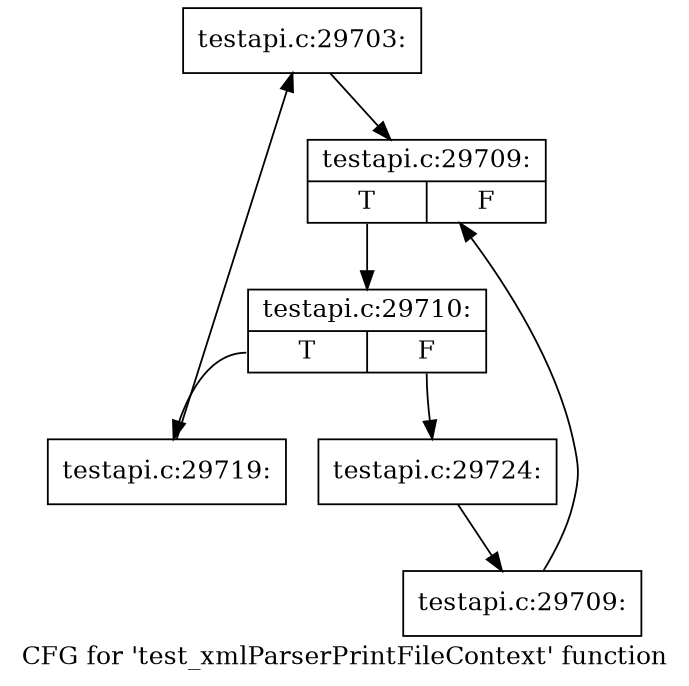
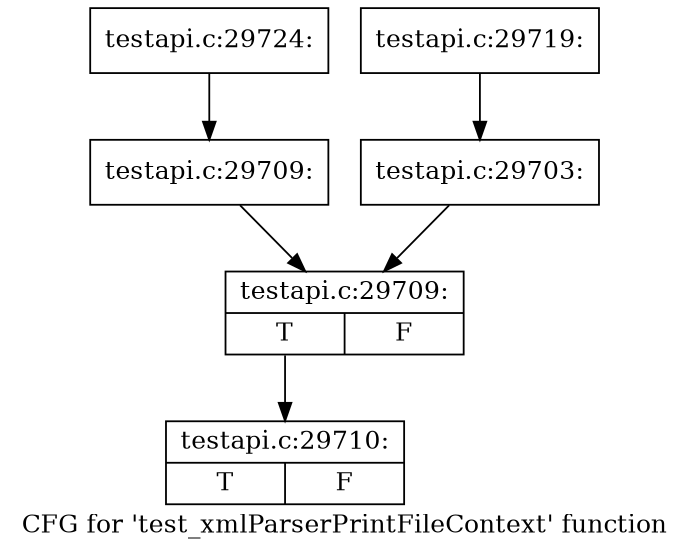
edge "testapi.c:29710:" -> "testapi.c:29719:": removed
edge "testapi.c:29710:" -> "testapi.c:29724:": removed
